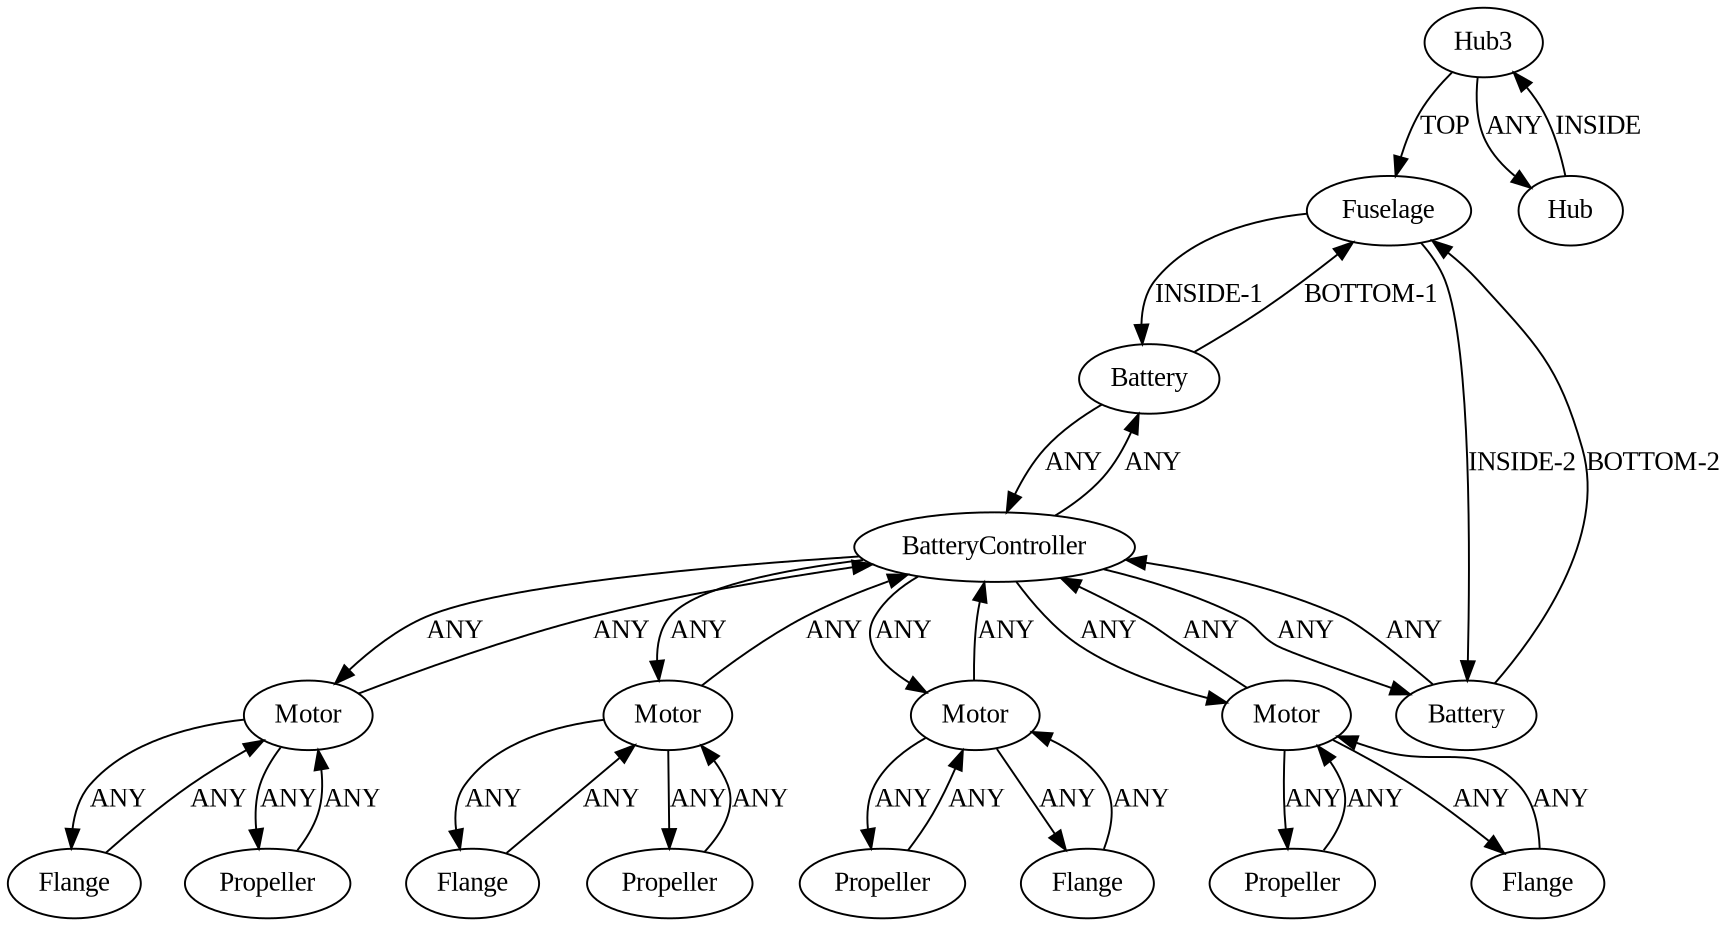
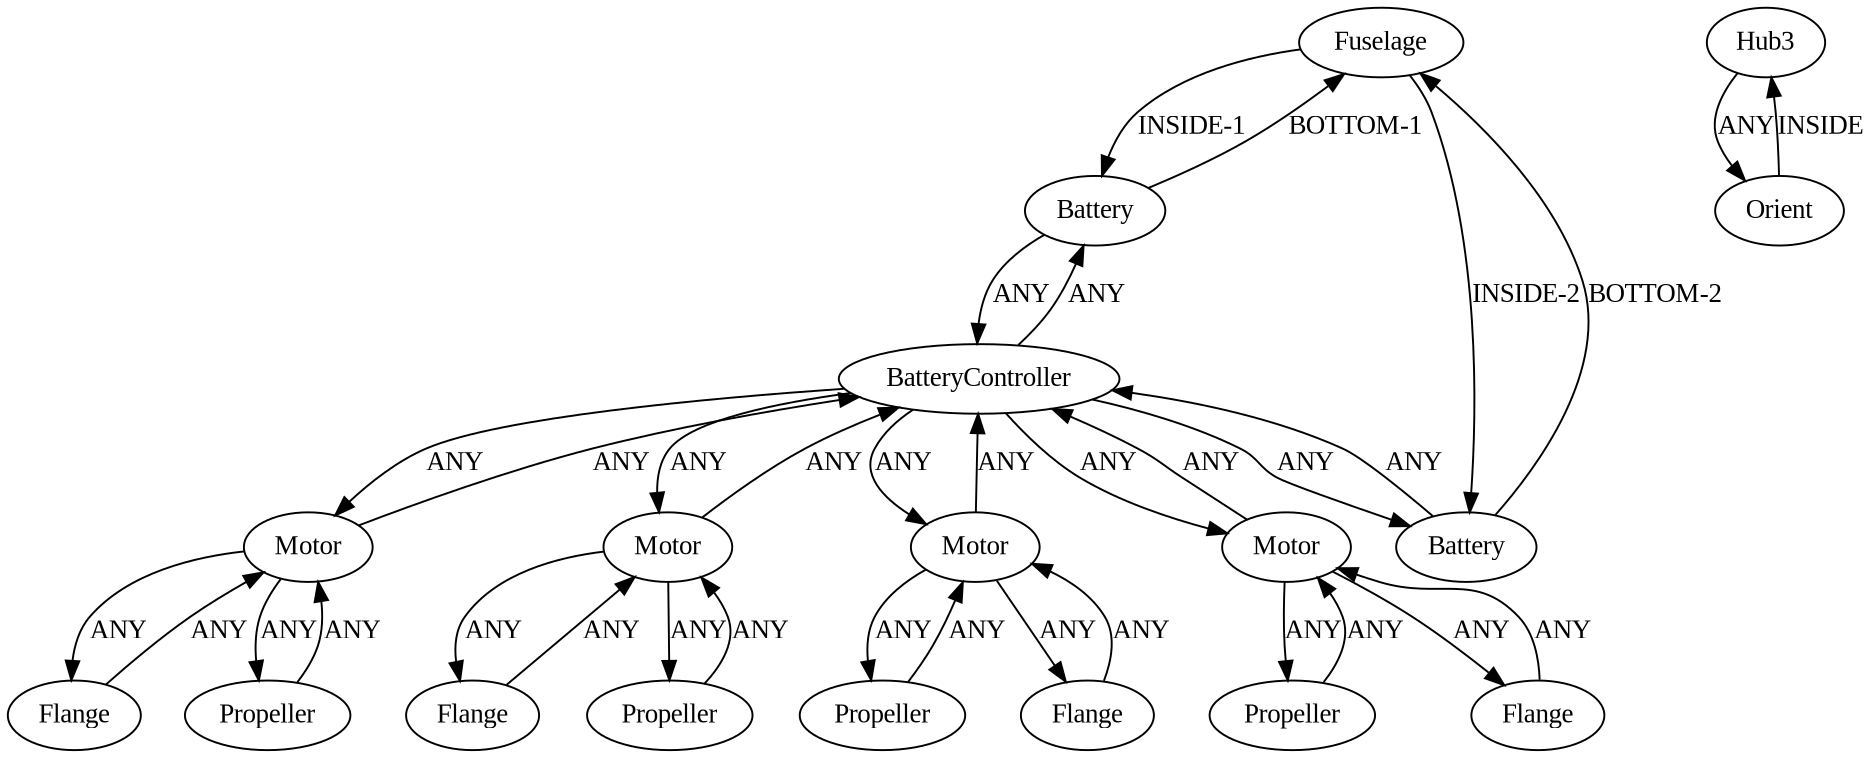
edge "Hub3" -> "Fuselage": removed, label "TOP"
node "Hub": label "Hub" -> "Orient"
